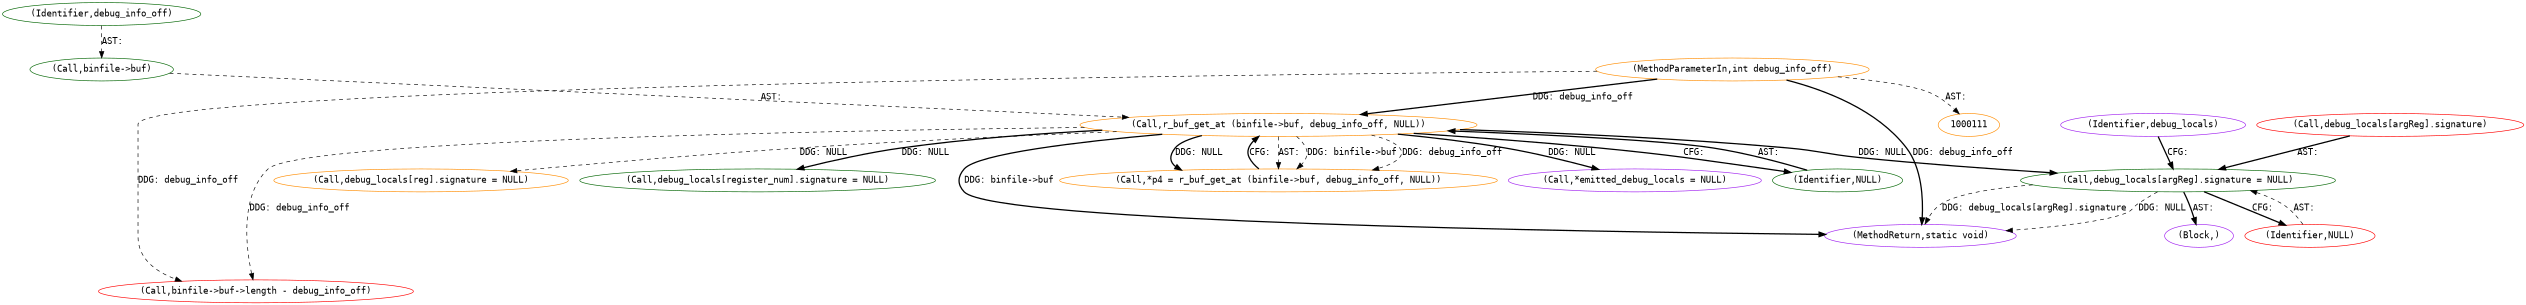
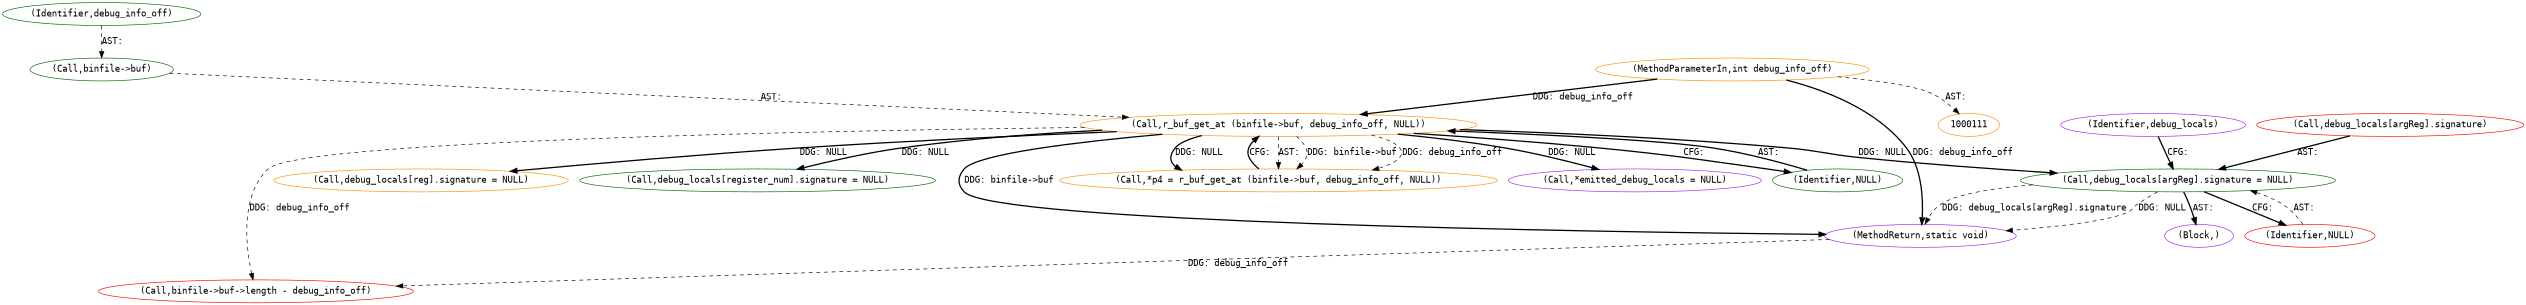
edge "(MethodParameterIn,int debug_info_off)" -> "(Call,binfile->buf->length - debug_info_off)": now "(MethodReturn,static void)" -> "(Call,binfile->buf->length - debug_info_off)"
edge "(Call,r_buf_get_at (binfile->buf, debug_info_off, NULL))" -> "(Call,debug_locals[reg].signature = NULL)": style dashed -> bold
